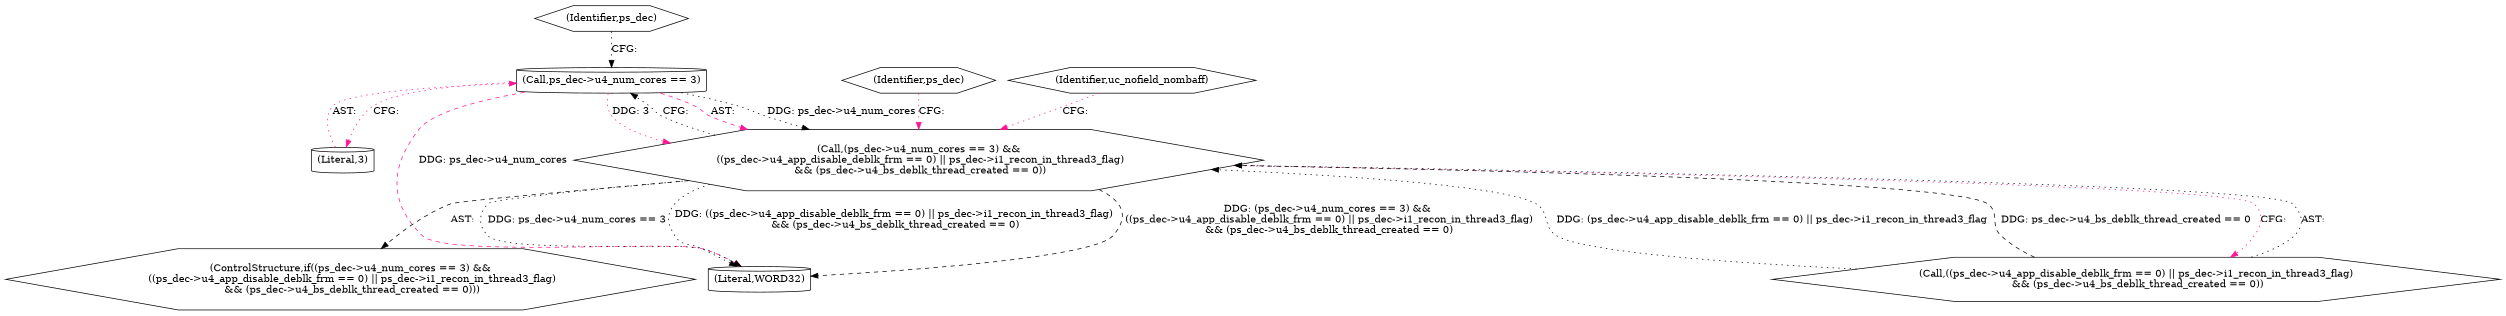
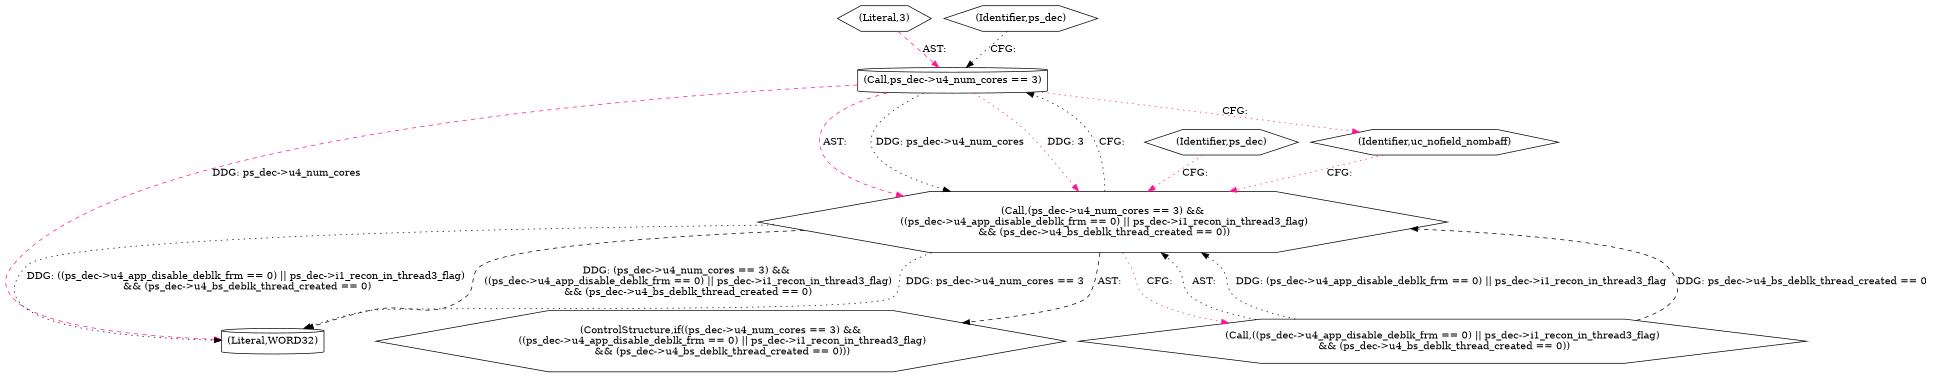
edge "(Literal,3)" -> "(Call,ps_dec->u4_num_cores == 3)": style dotted -> dashed
edge "(Call,ps_dec->u4_num_cores == 3)" -> "(Literal,3)": now "(Call,ps_dec->u4_num_cores == 3)" -> "(Identifier,uc_nofield_nombaff)"
node "(Literal,3)": shape cylinder -> hexagon
